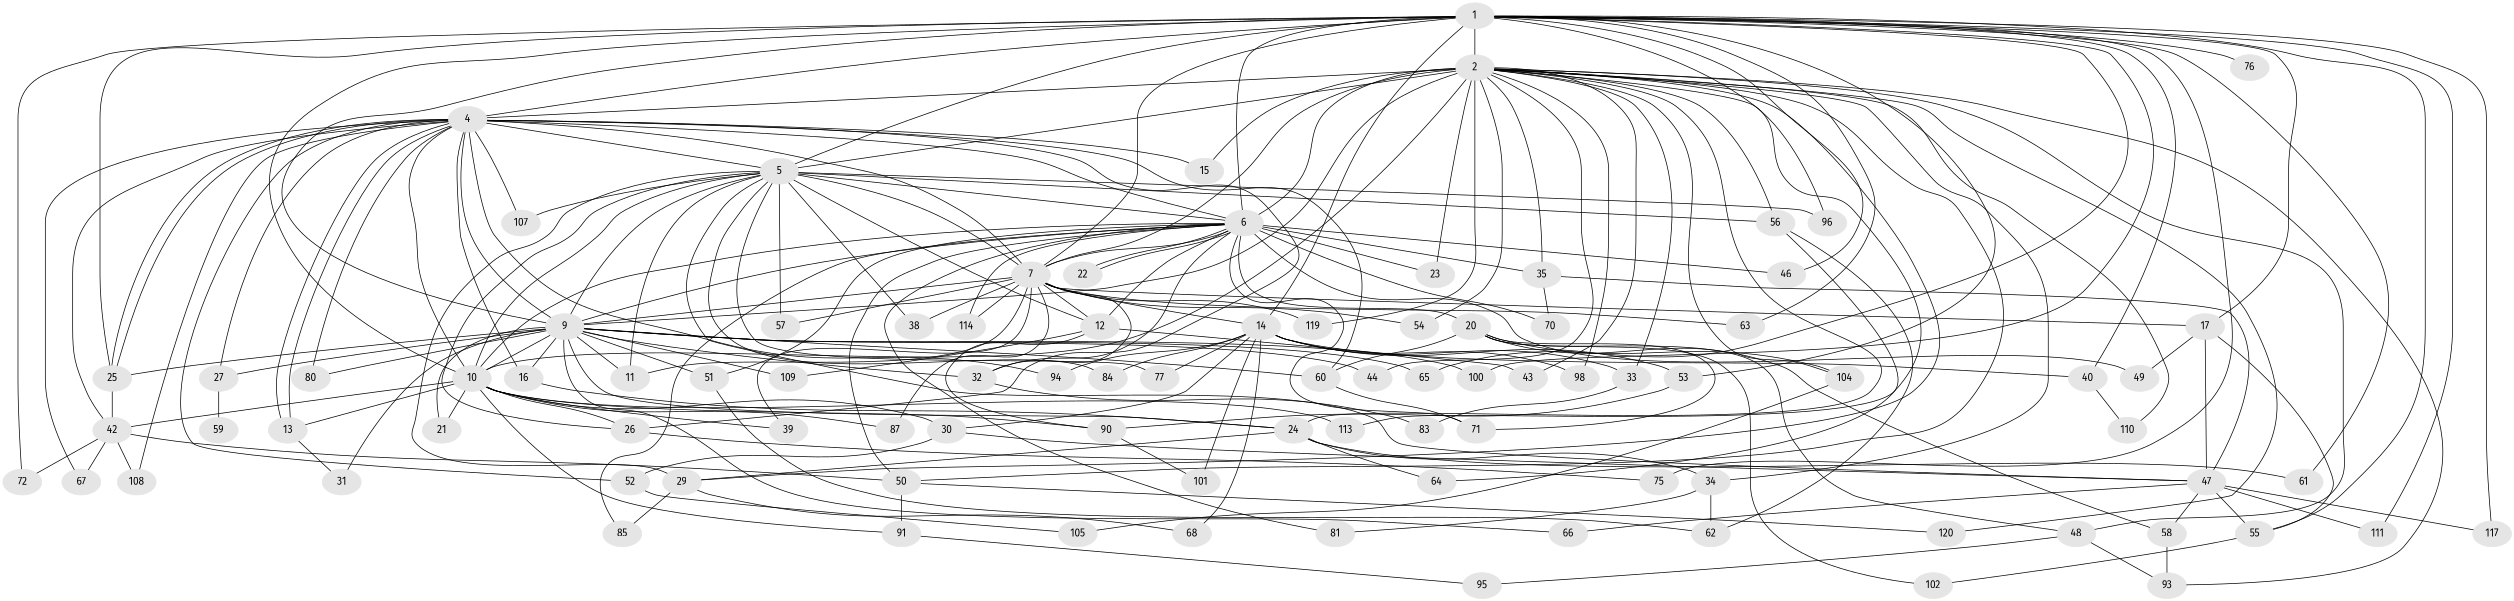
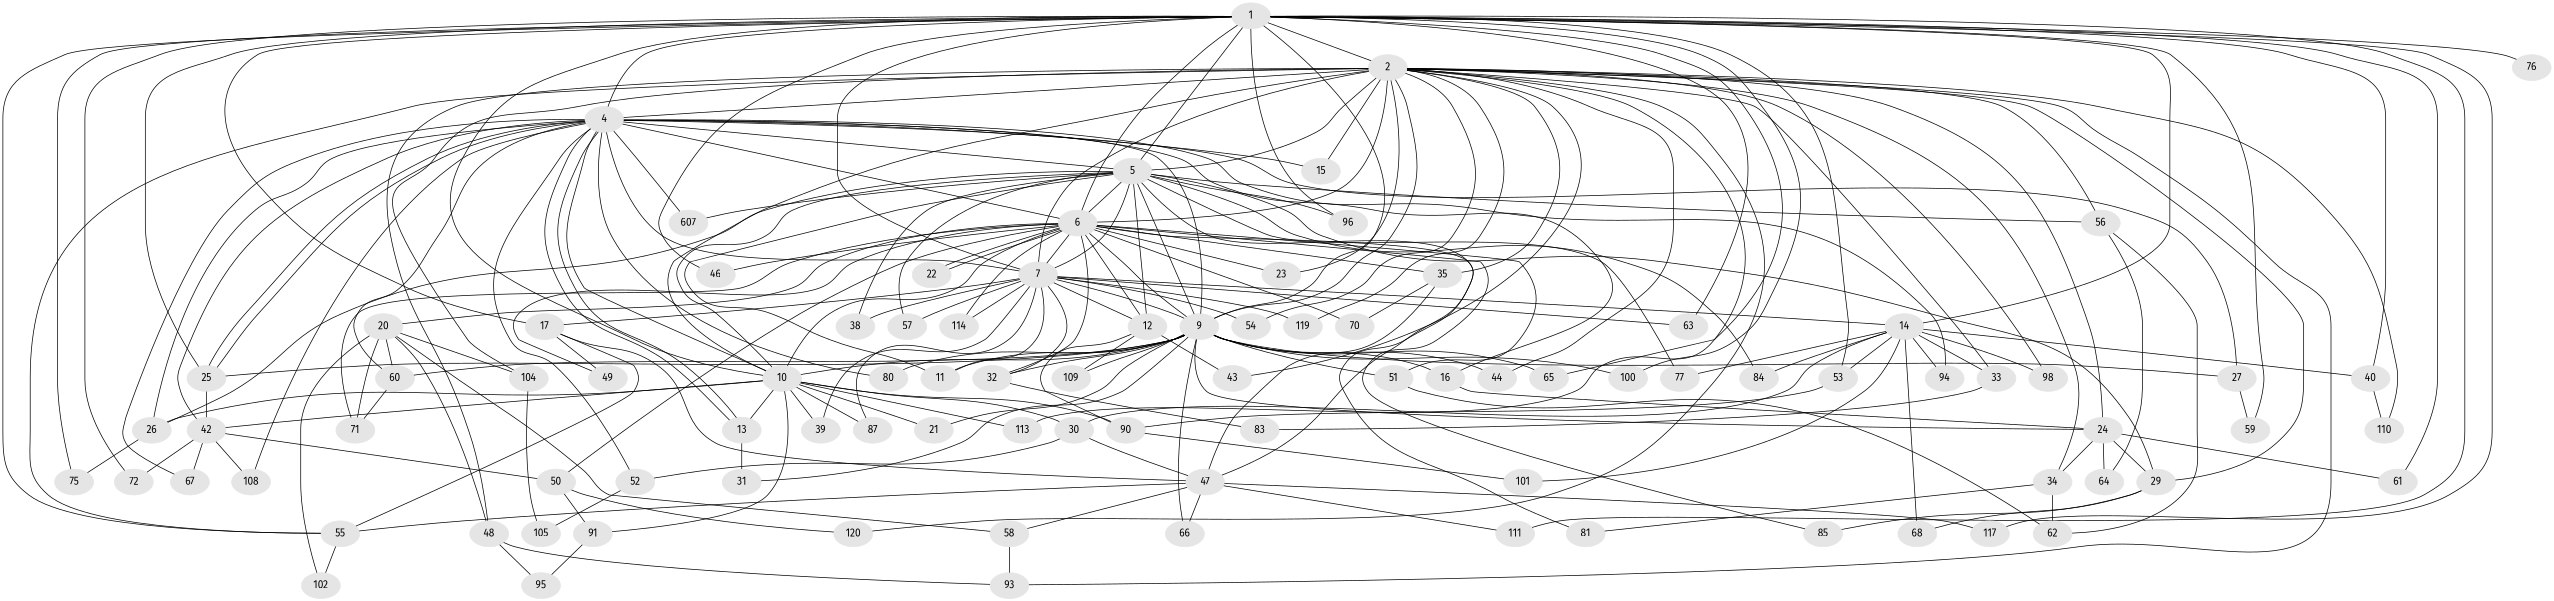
edge "1" -- "59": added
node "107": label "107" -> "607"
edge "2" -- "50": now "2" -- "55"
